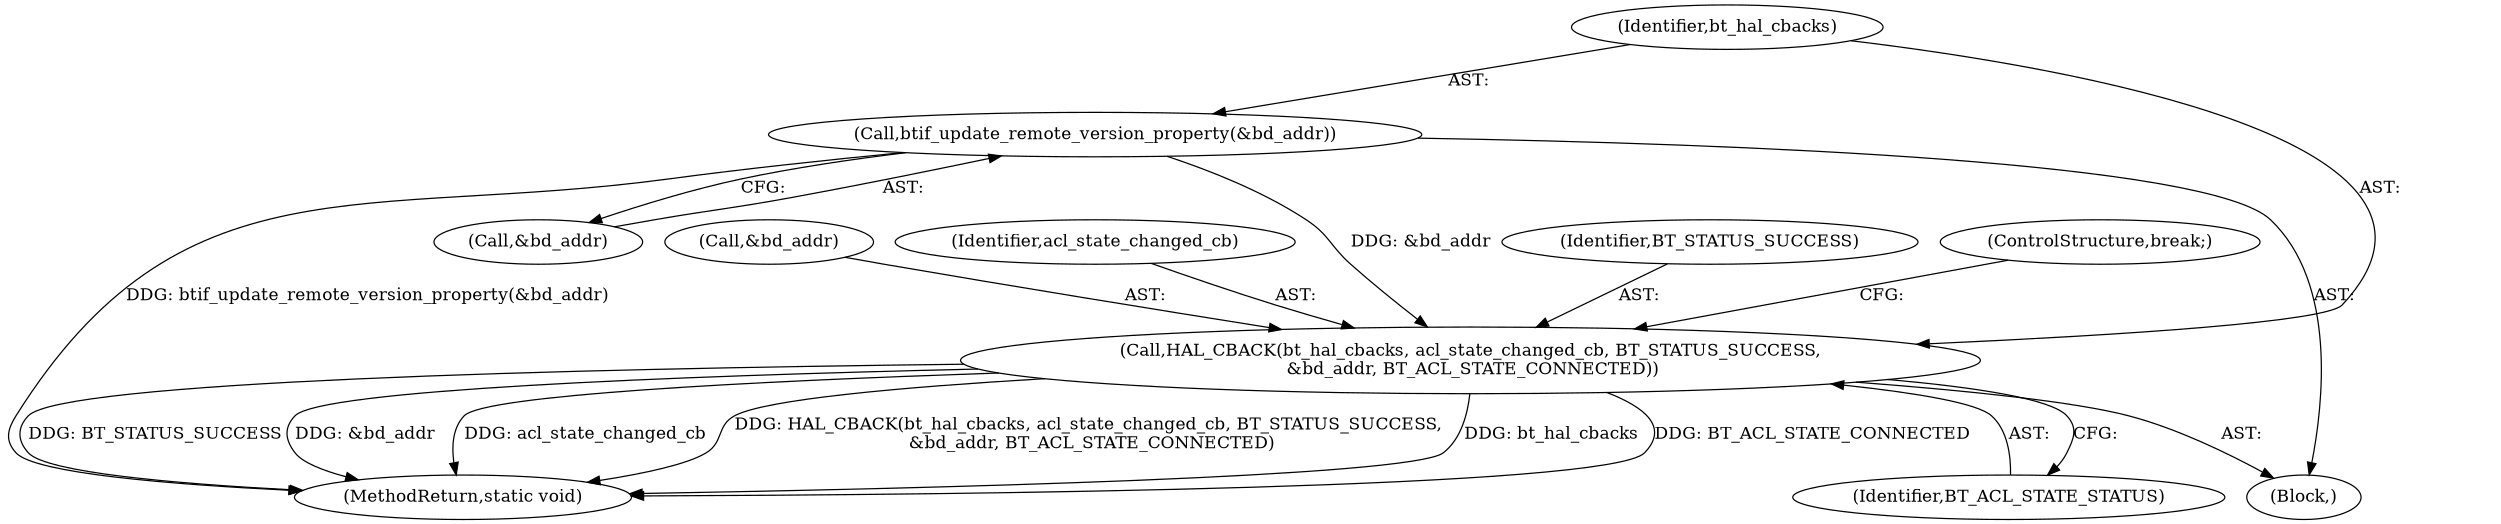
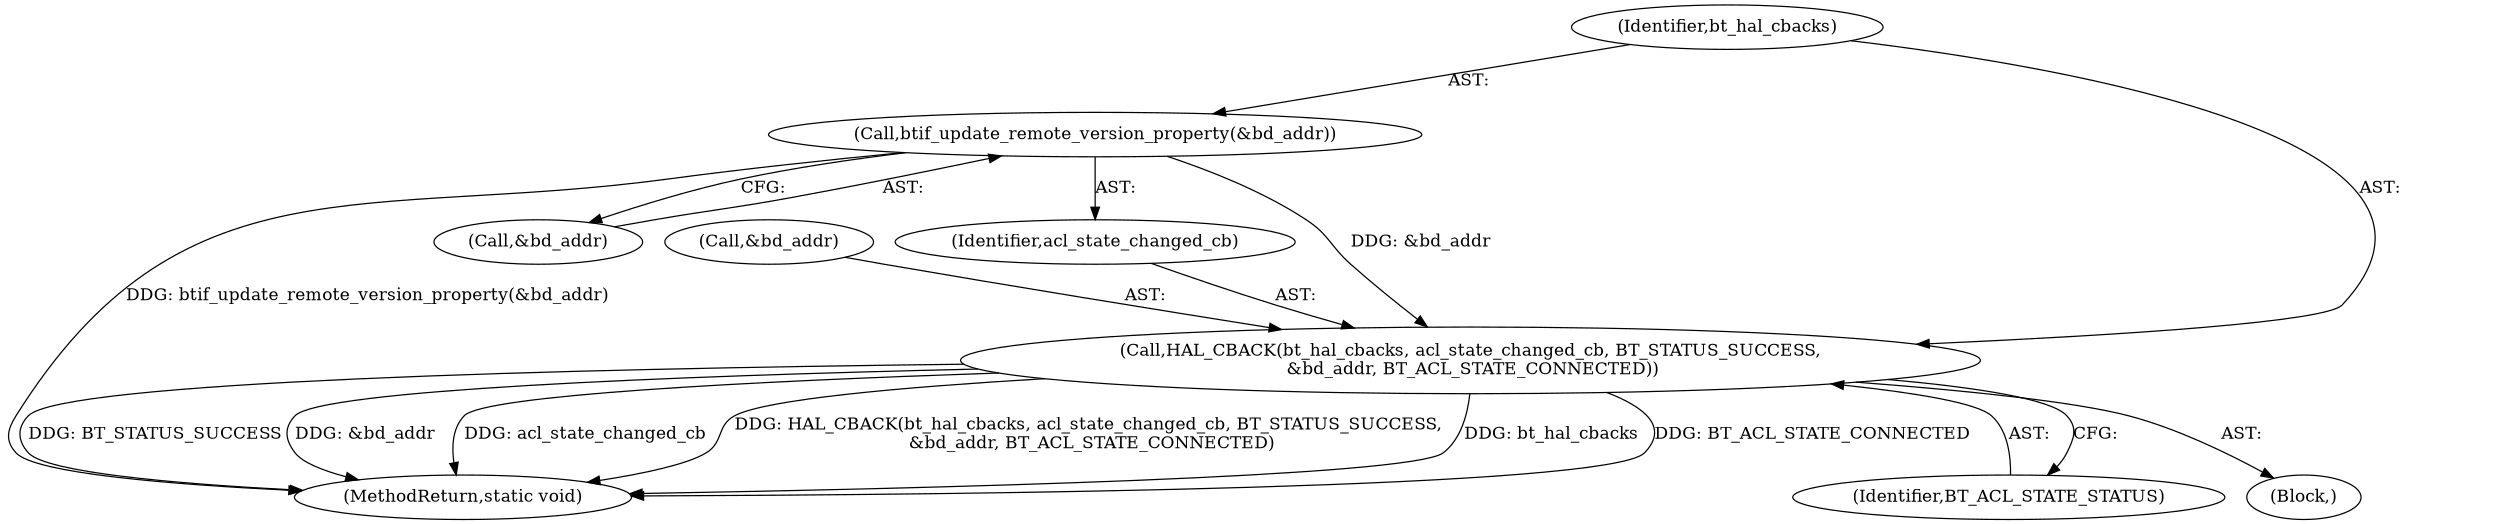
edge "(Call,btif_update_remote_version_property(&bd_addr))" -> "(Block,)": now "(Call,btif_update_remote_version_property(&bd_addr))" -> "(Identifier,acl_state_changed_cb)"
node "(Identifier,BT_STATUS_SUCCESS)": removed
node "(ControlStructure,break;)": removed
